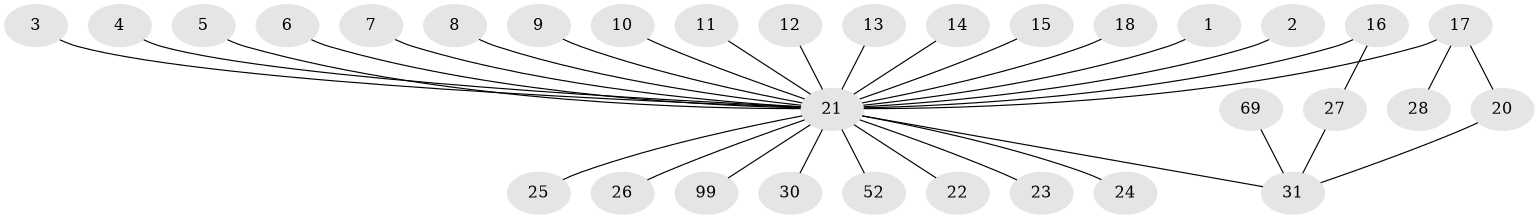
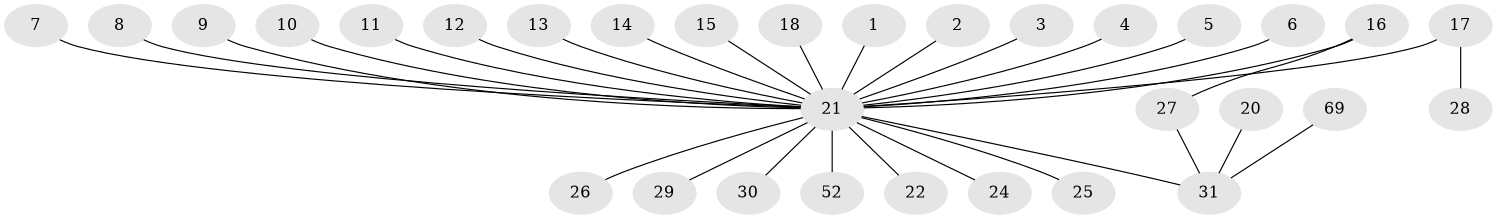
edge "17" -- "20": removed
node "99": label "99" -> "29"
node "23": removed
